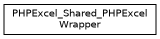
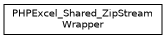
node "PHPExcel_Shared_PHPExcel Wrapper": label "PHPExcel_Shared_PHPExcel Wrapper" -> "PHPExcel_Shared_ZipStream Wrapper"
